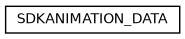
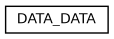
node "SDKANIMATION_DATA": label "SDKANIMATION_DATA" -> "DATA_DATA"
